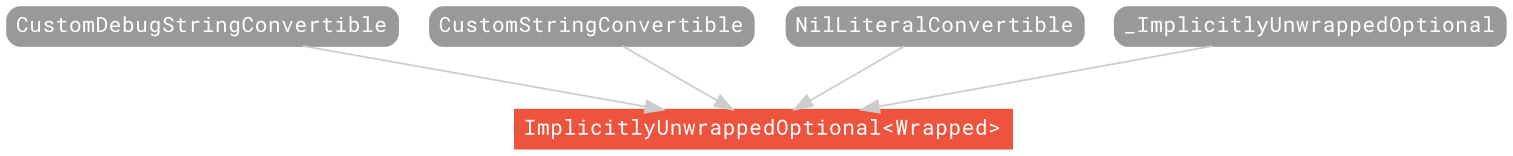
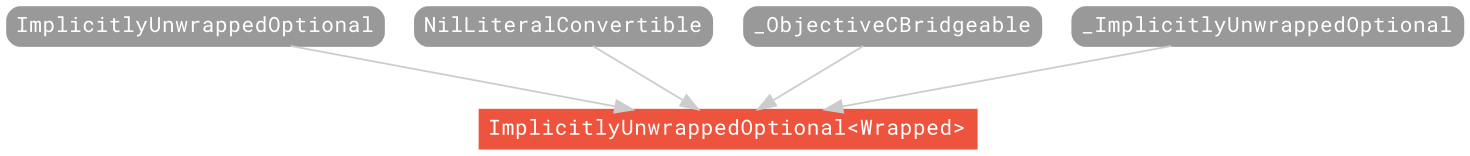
node "CustomDebugStringConvertible": label "CustomDebugStringConvertible" -> "ImplicitlyUnwrappedOptional"
node "CustomStringConvertible": removed
node "_ObjectiveCBridgeable": added
